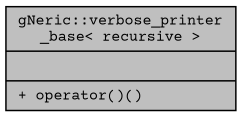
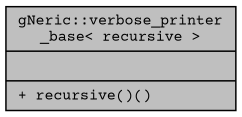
node "gNeric::verbose_printer": text "+ operator()()" -> "+ recursive()()"
